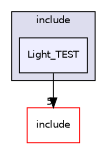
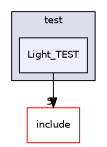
cluster "include": label "include" -> "test"
